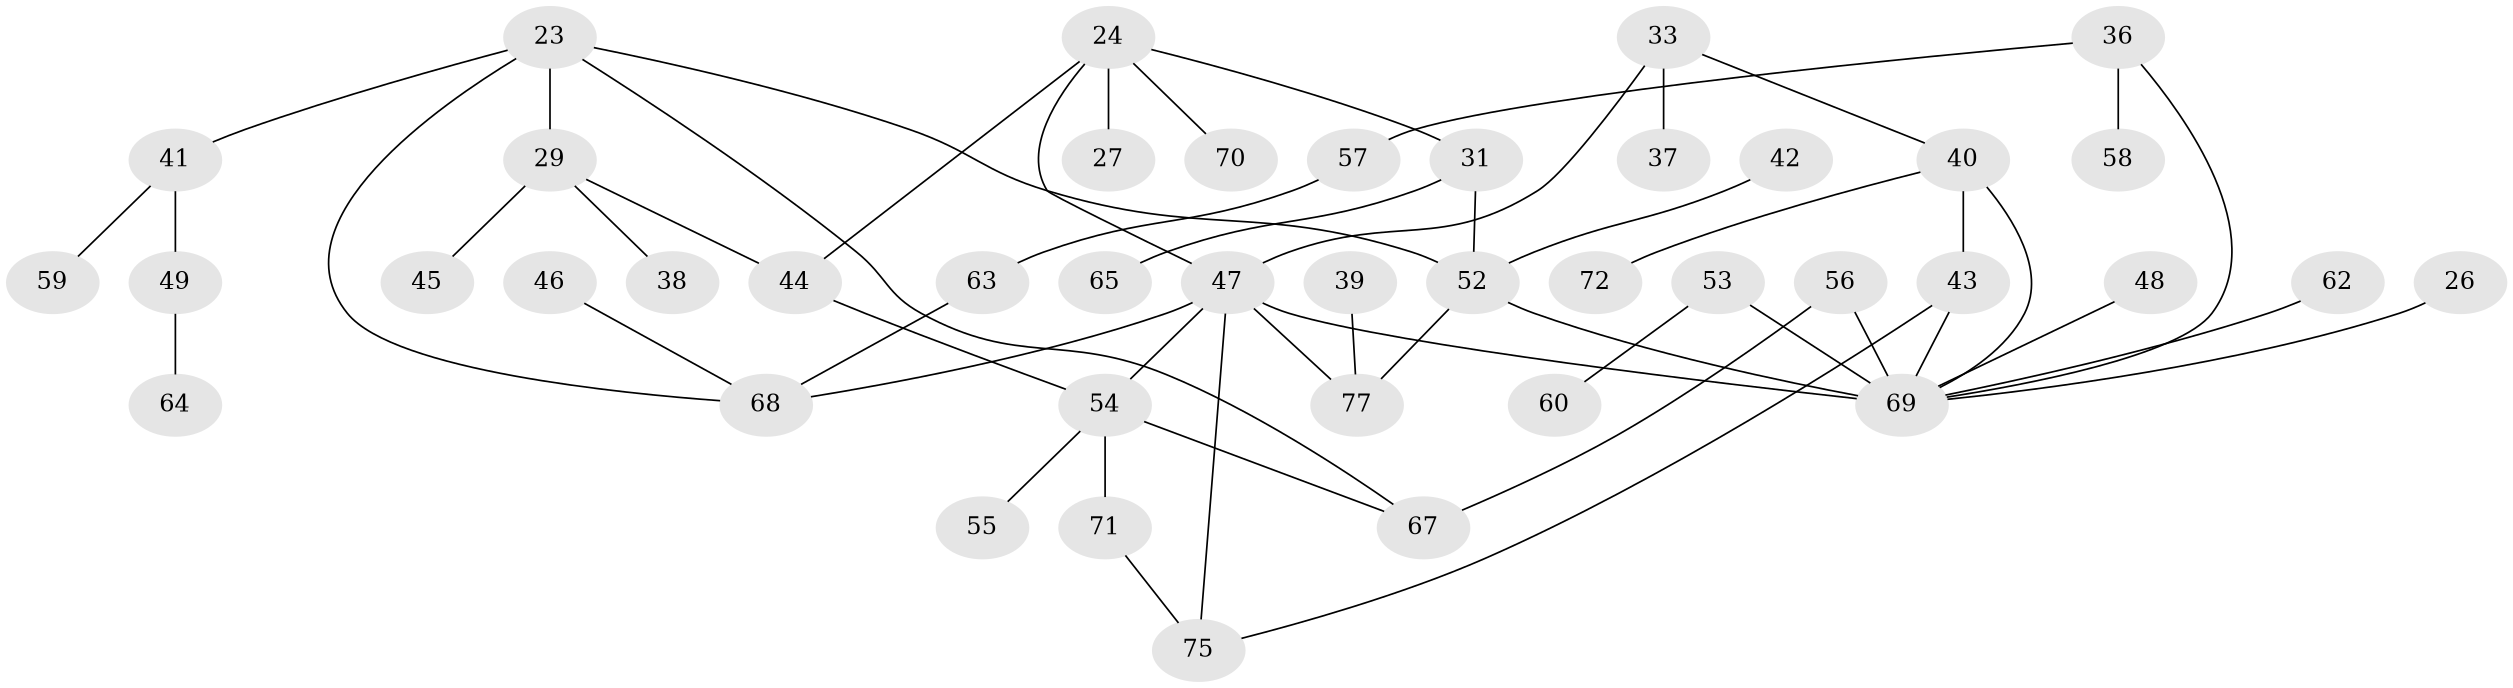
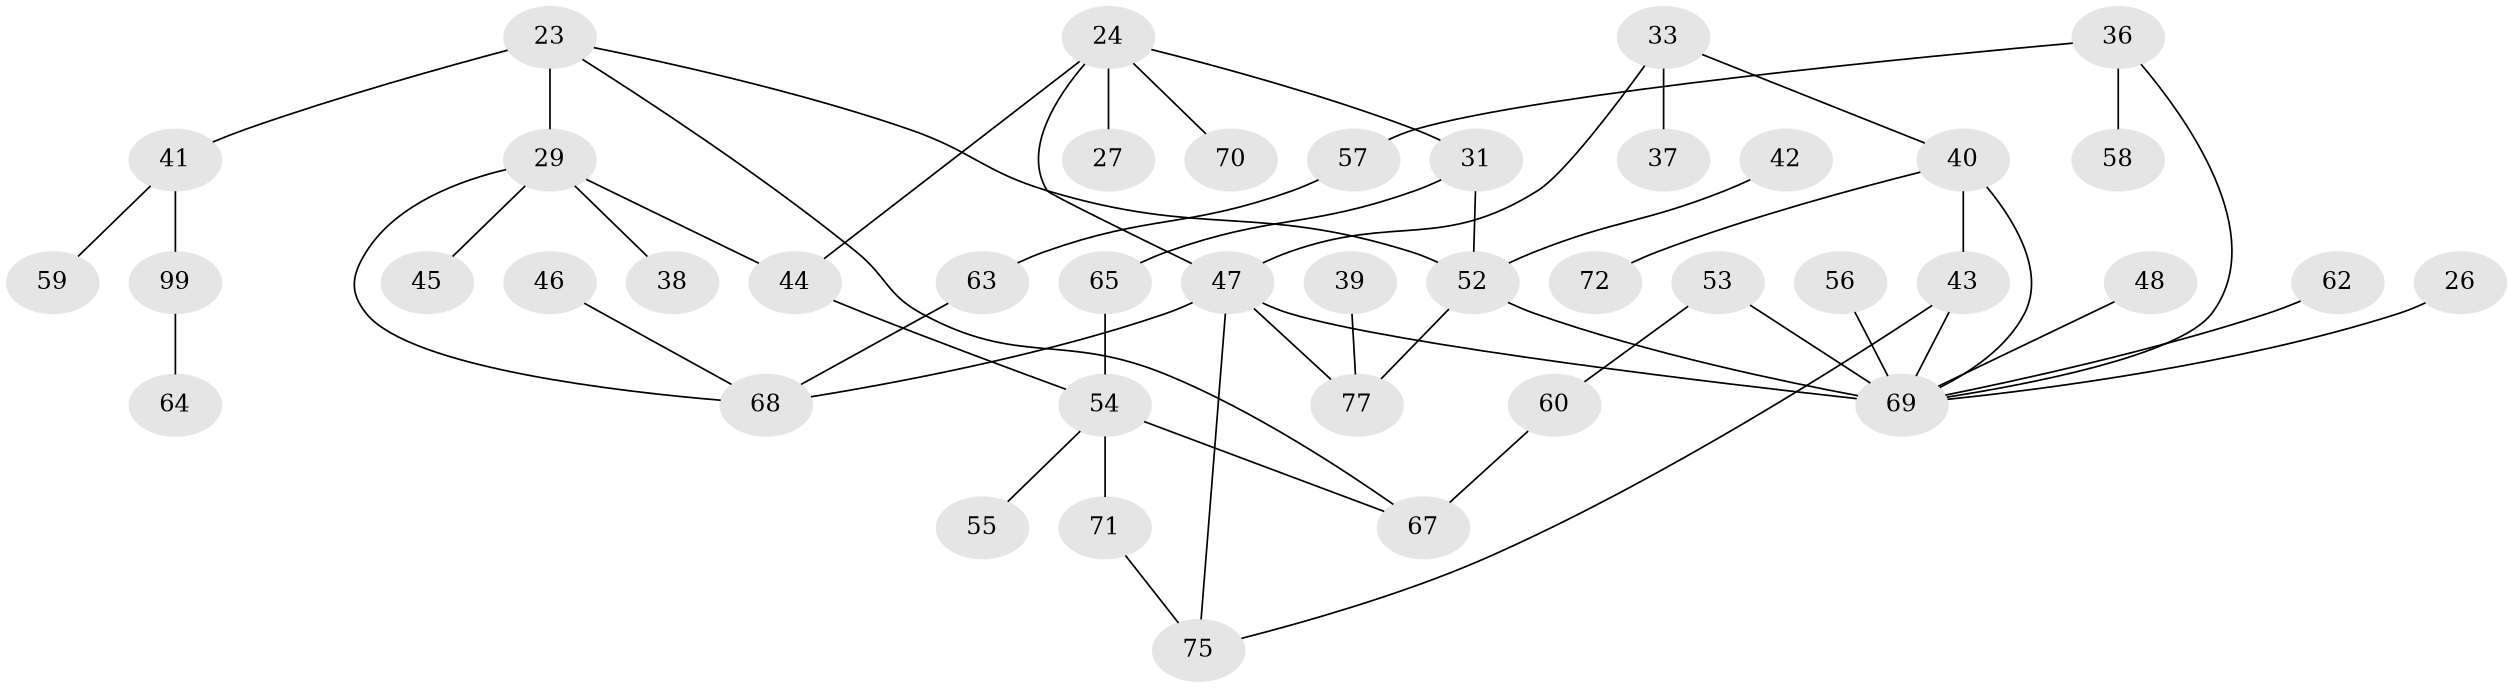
node "49": label "49" -> "99"
edge "23" -- "68": now "29" -- "68"
edge "47" -- "54": now "65" -- "54"
edge "56" -- "67": now "60" -- "67"
